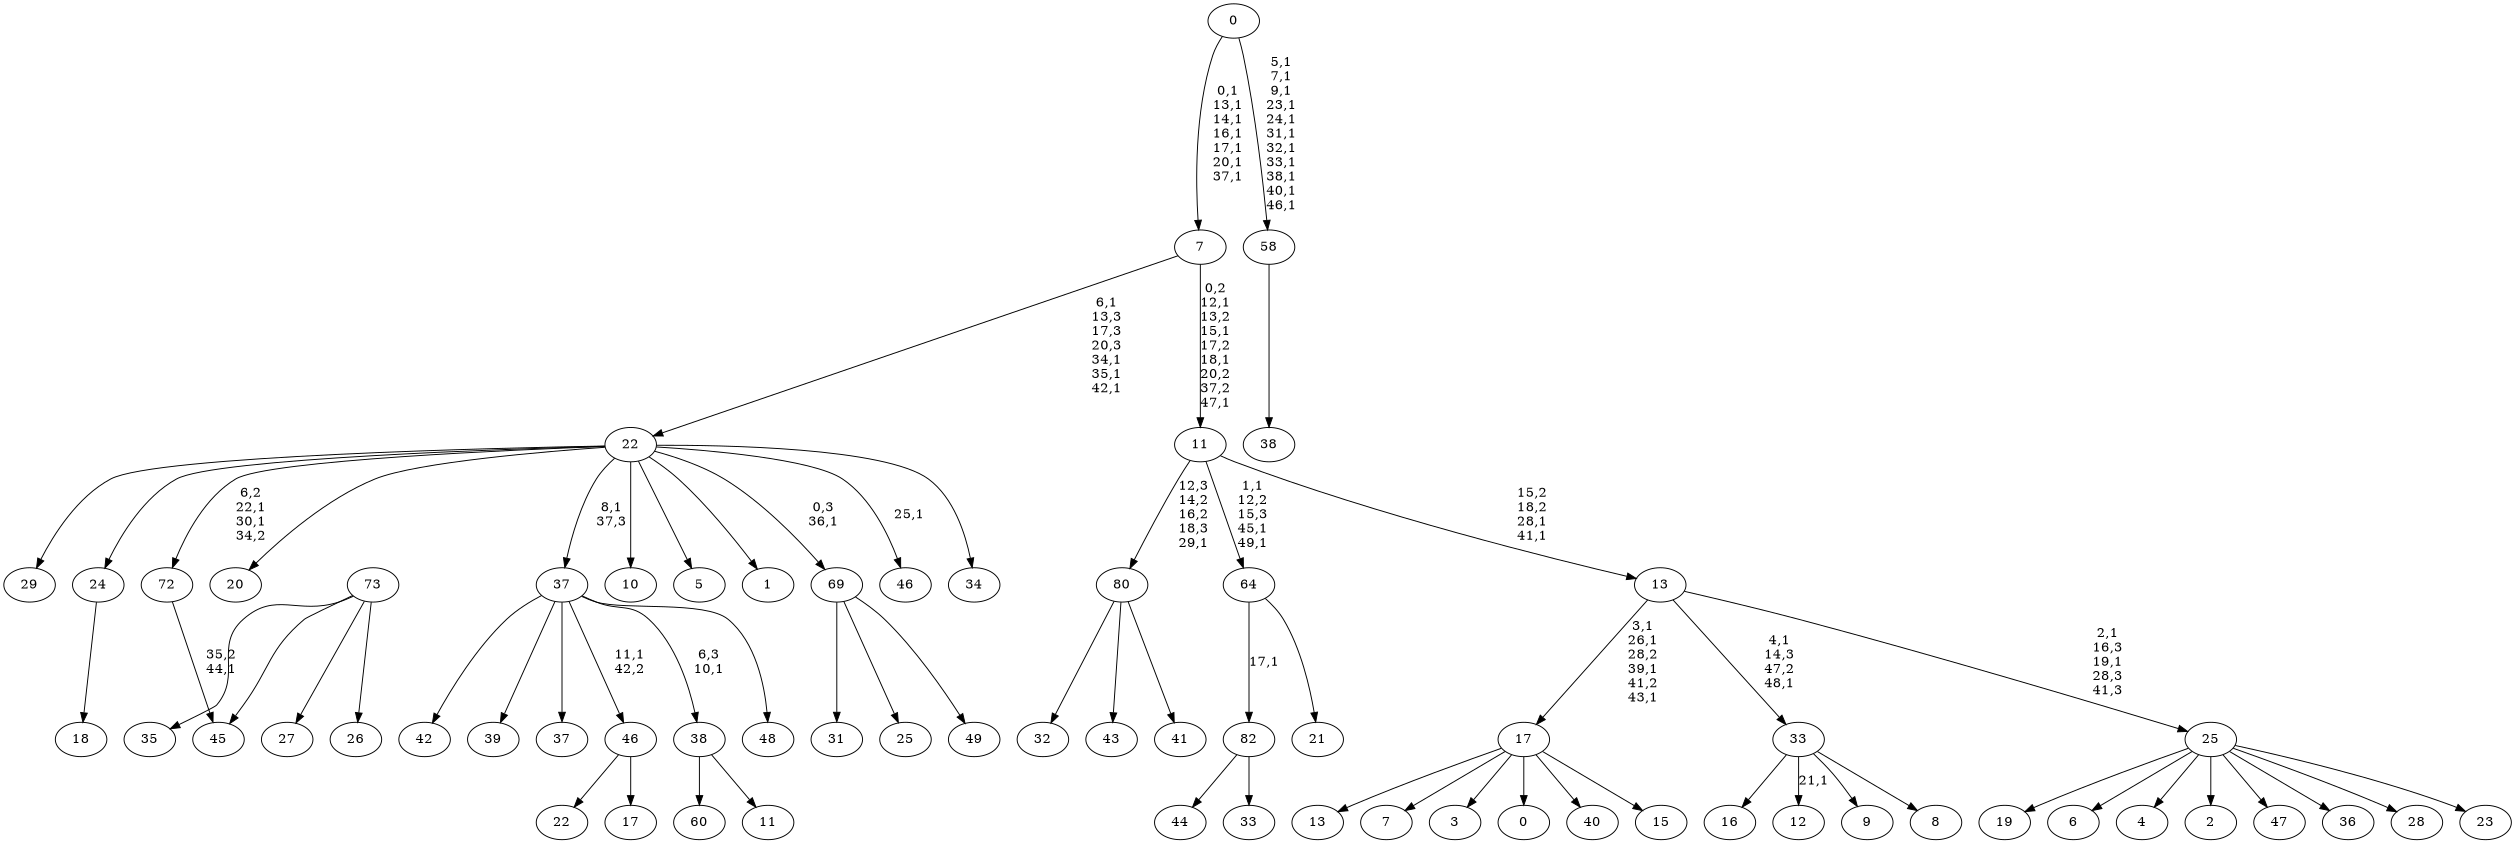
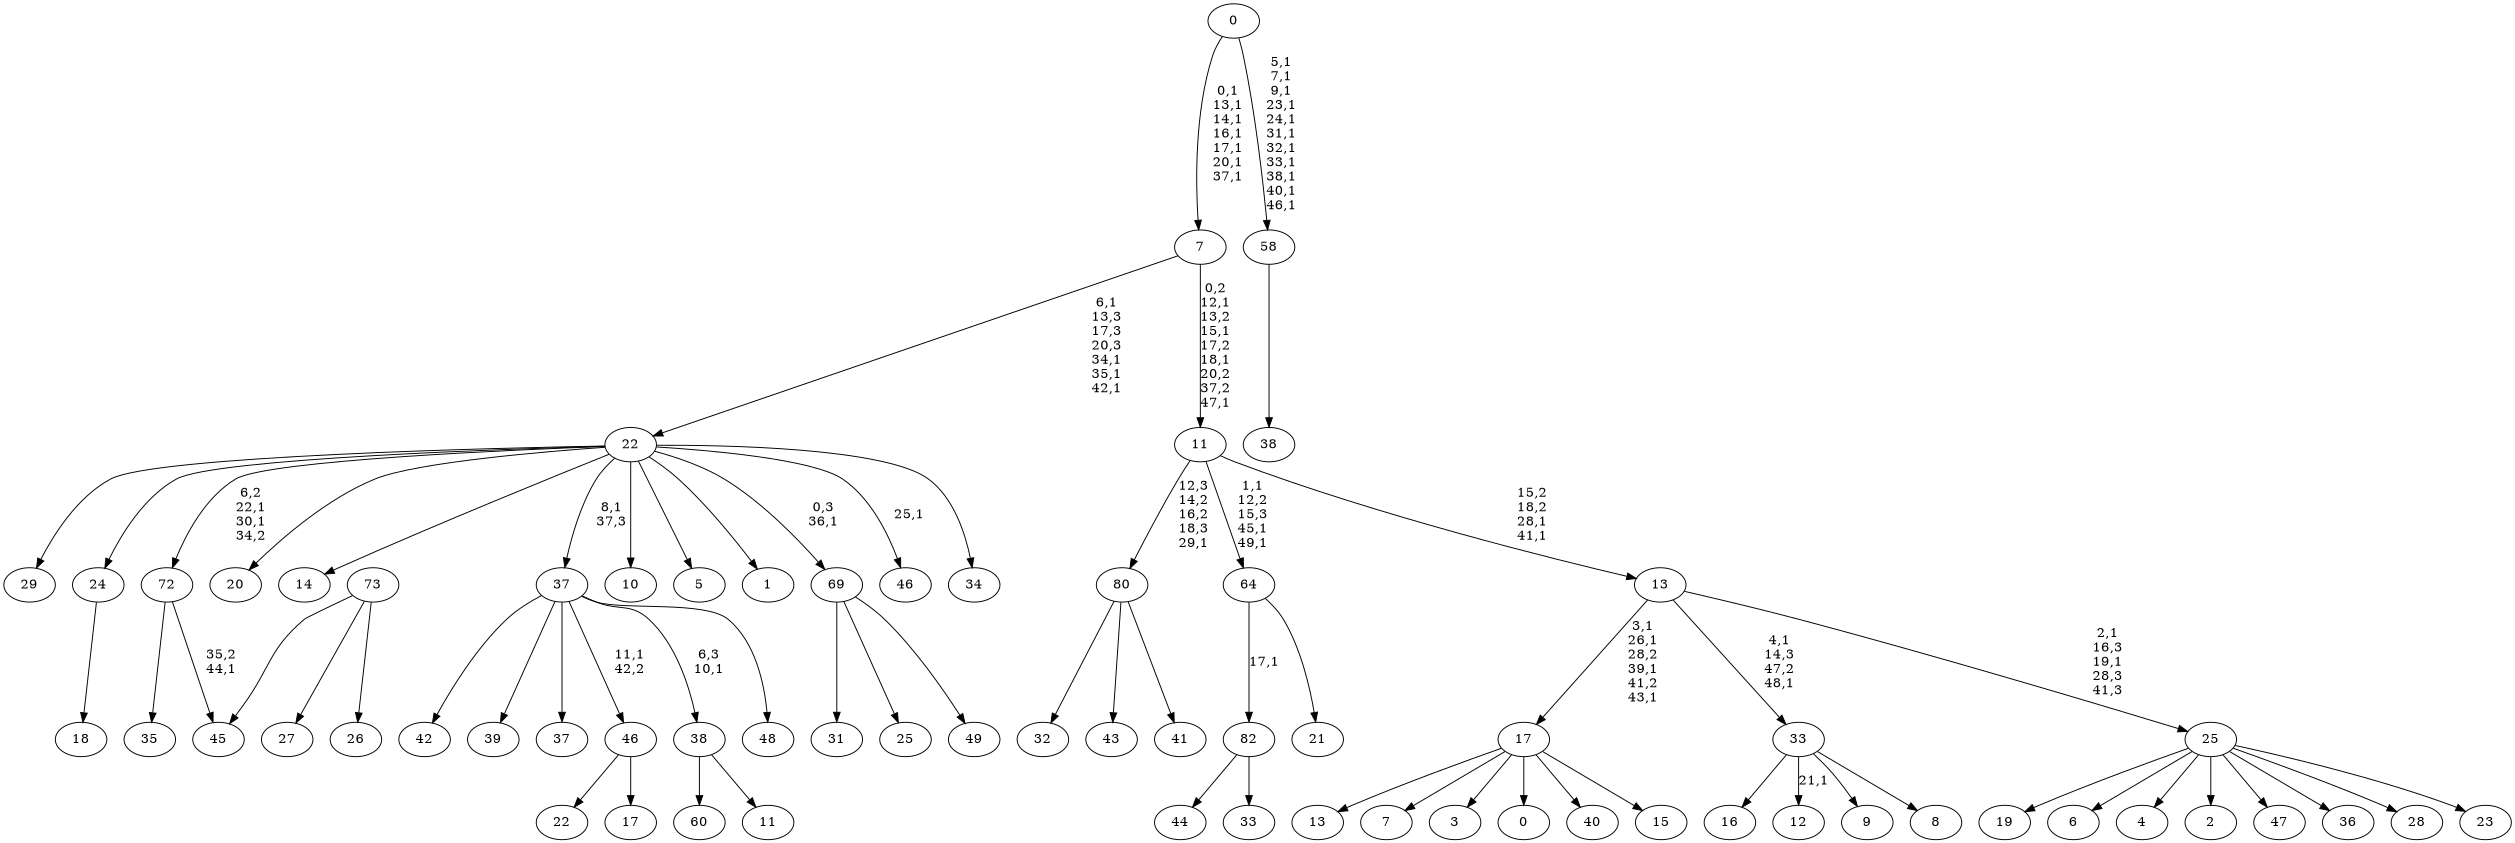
node "14": added
edge "73" -> "35": now "72" -> "35"
